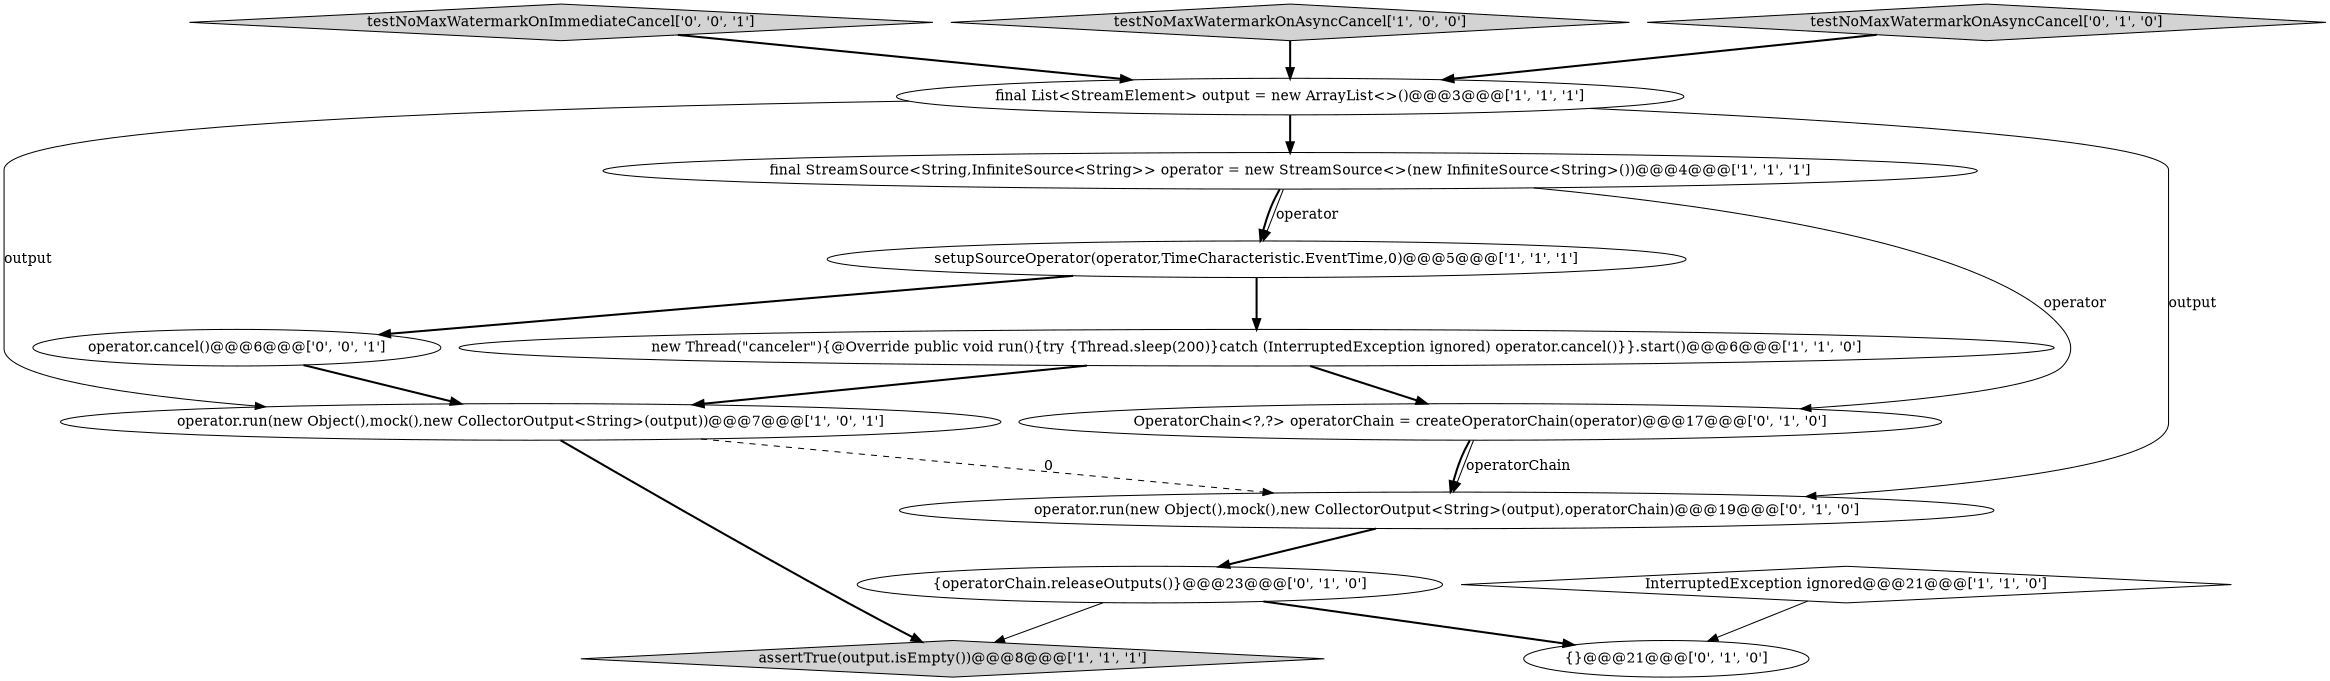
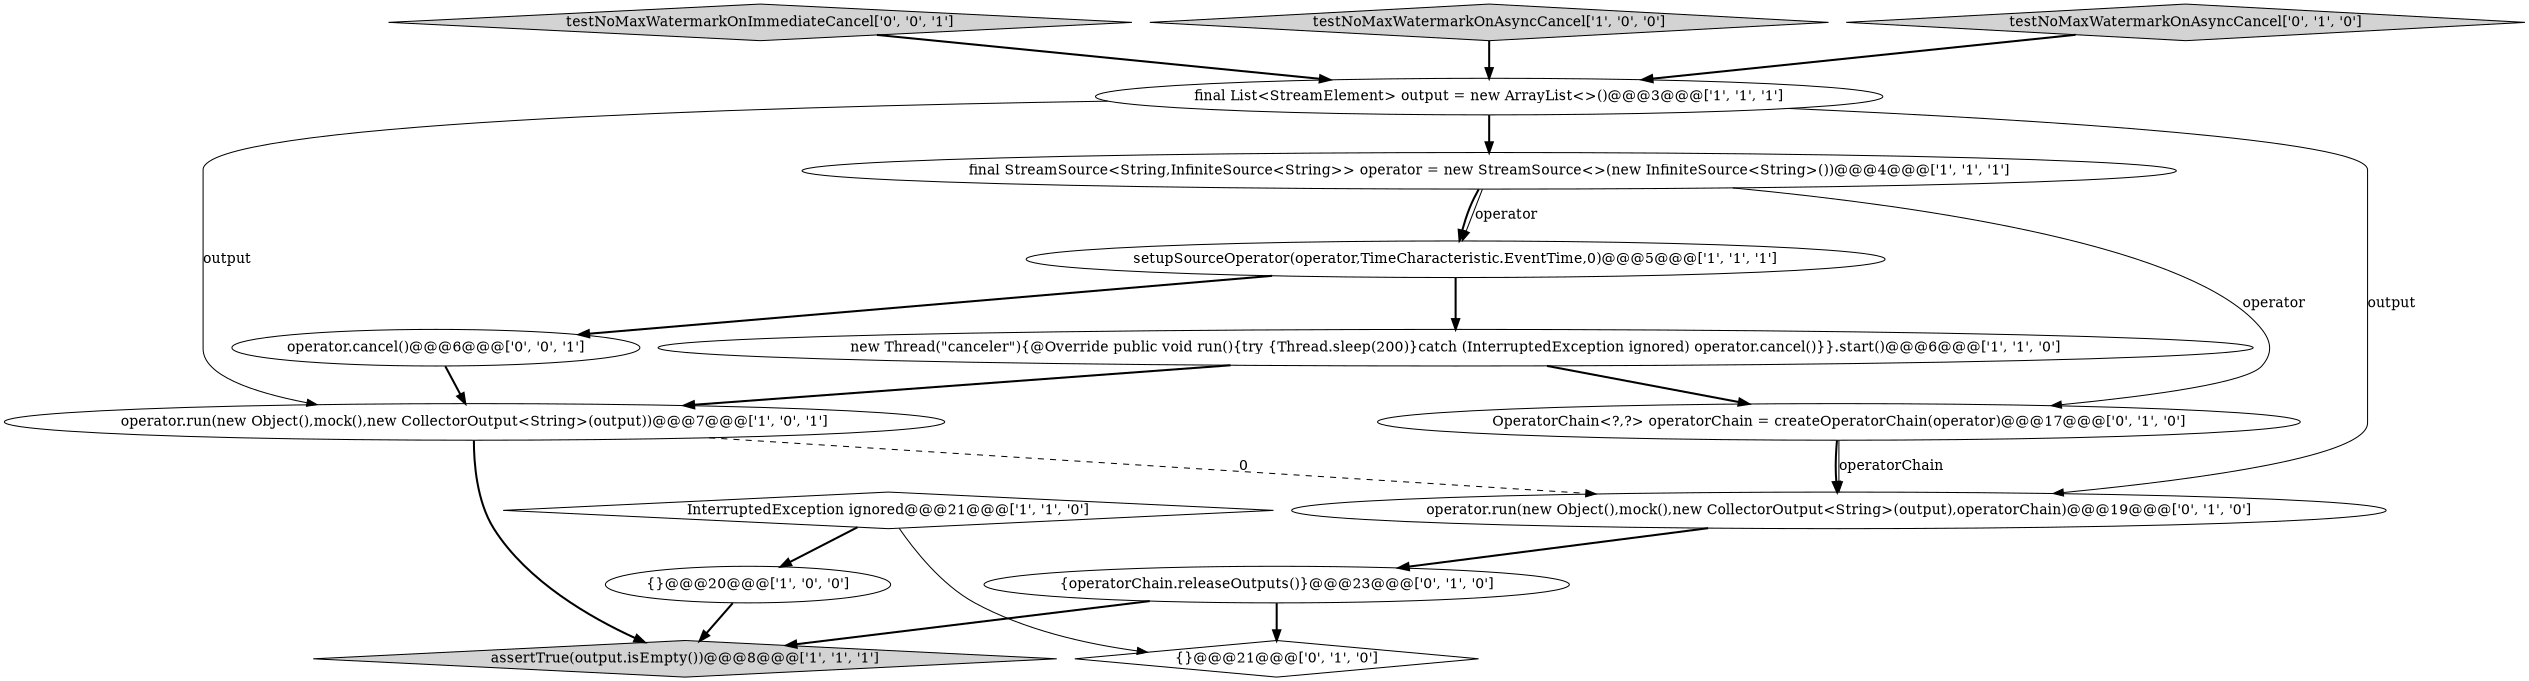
node "{}@@@20@@@['1', '0', '0']": added
edge "{operatorChain.releaseOutputs()}@@@23@@@['0', '1', '0']" -> "assertTrue(output.isEmpty())@@@8@@@['1', '1', '1']": style solid -> bold
node "{}@@@21@@@['0', '1', '0']": shape ellipse -> diamond
